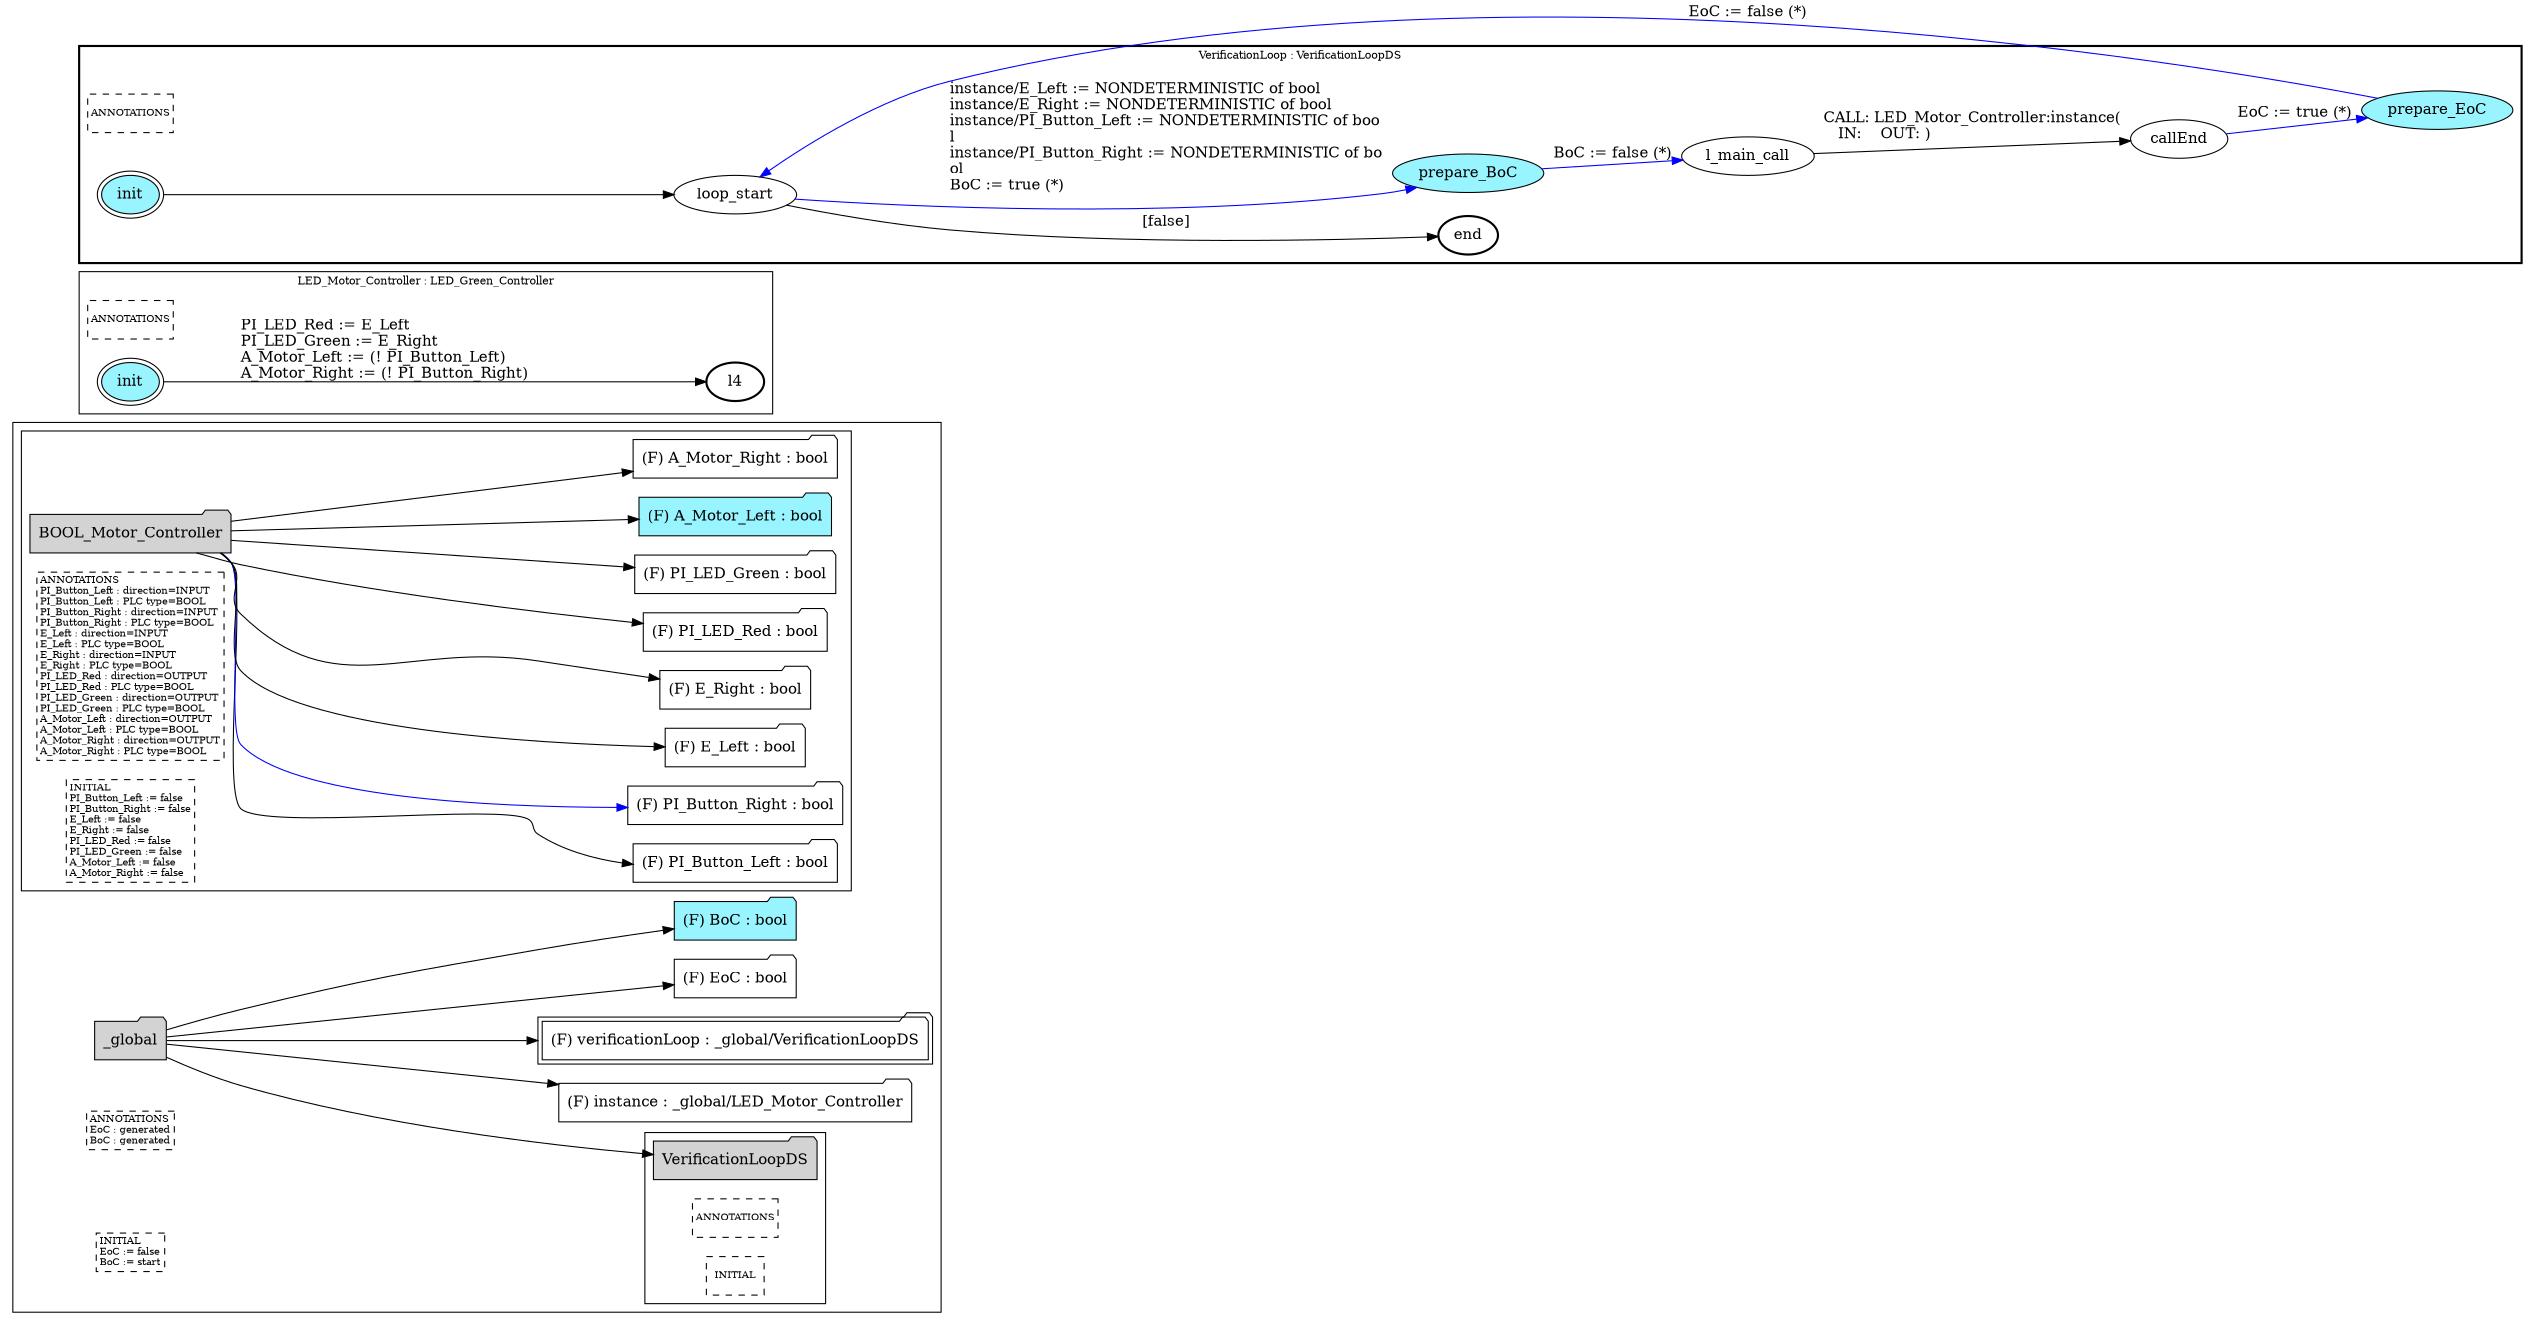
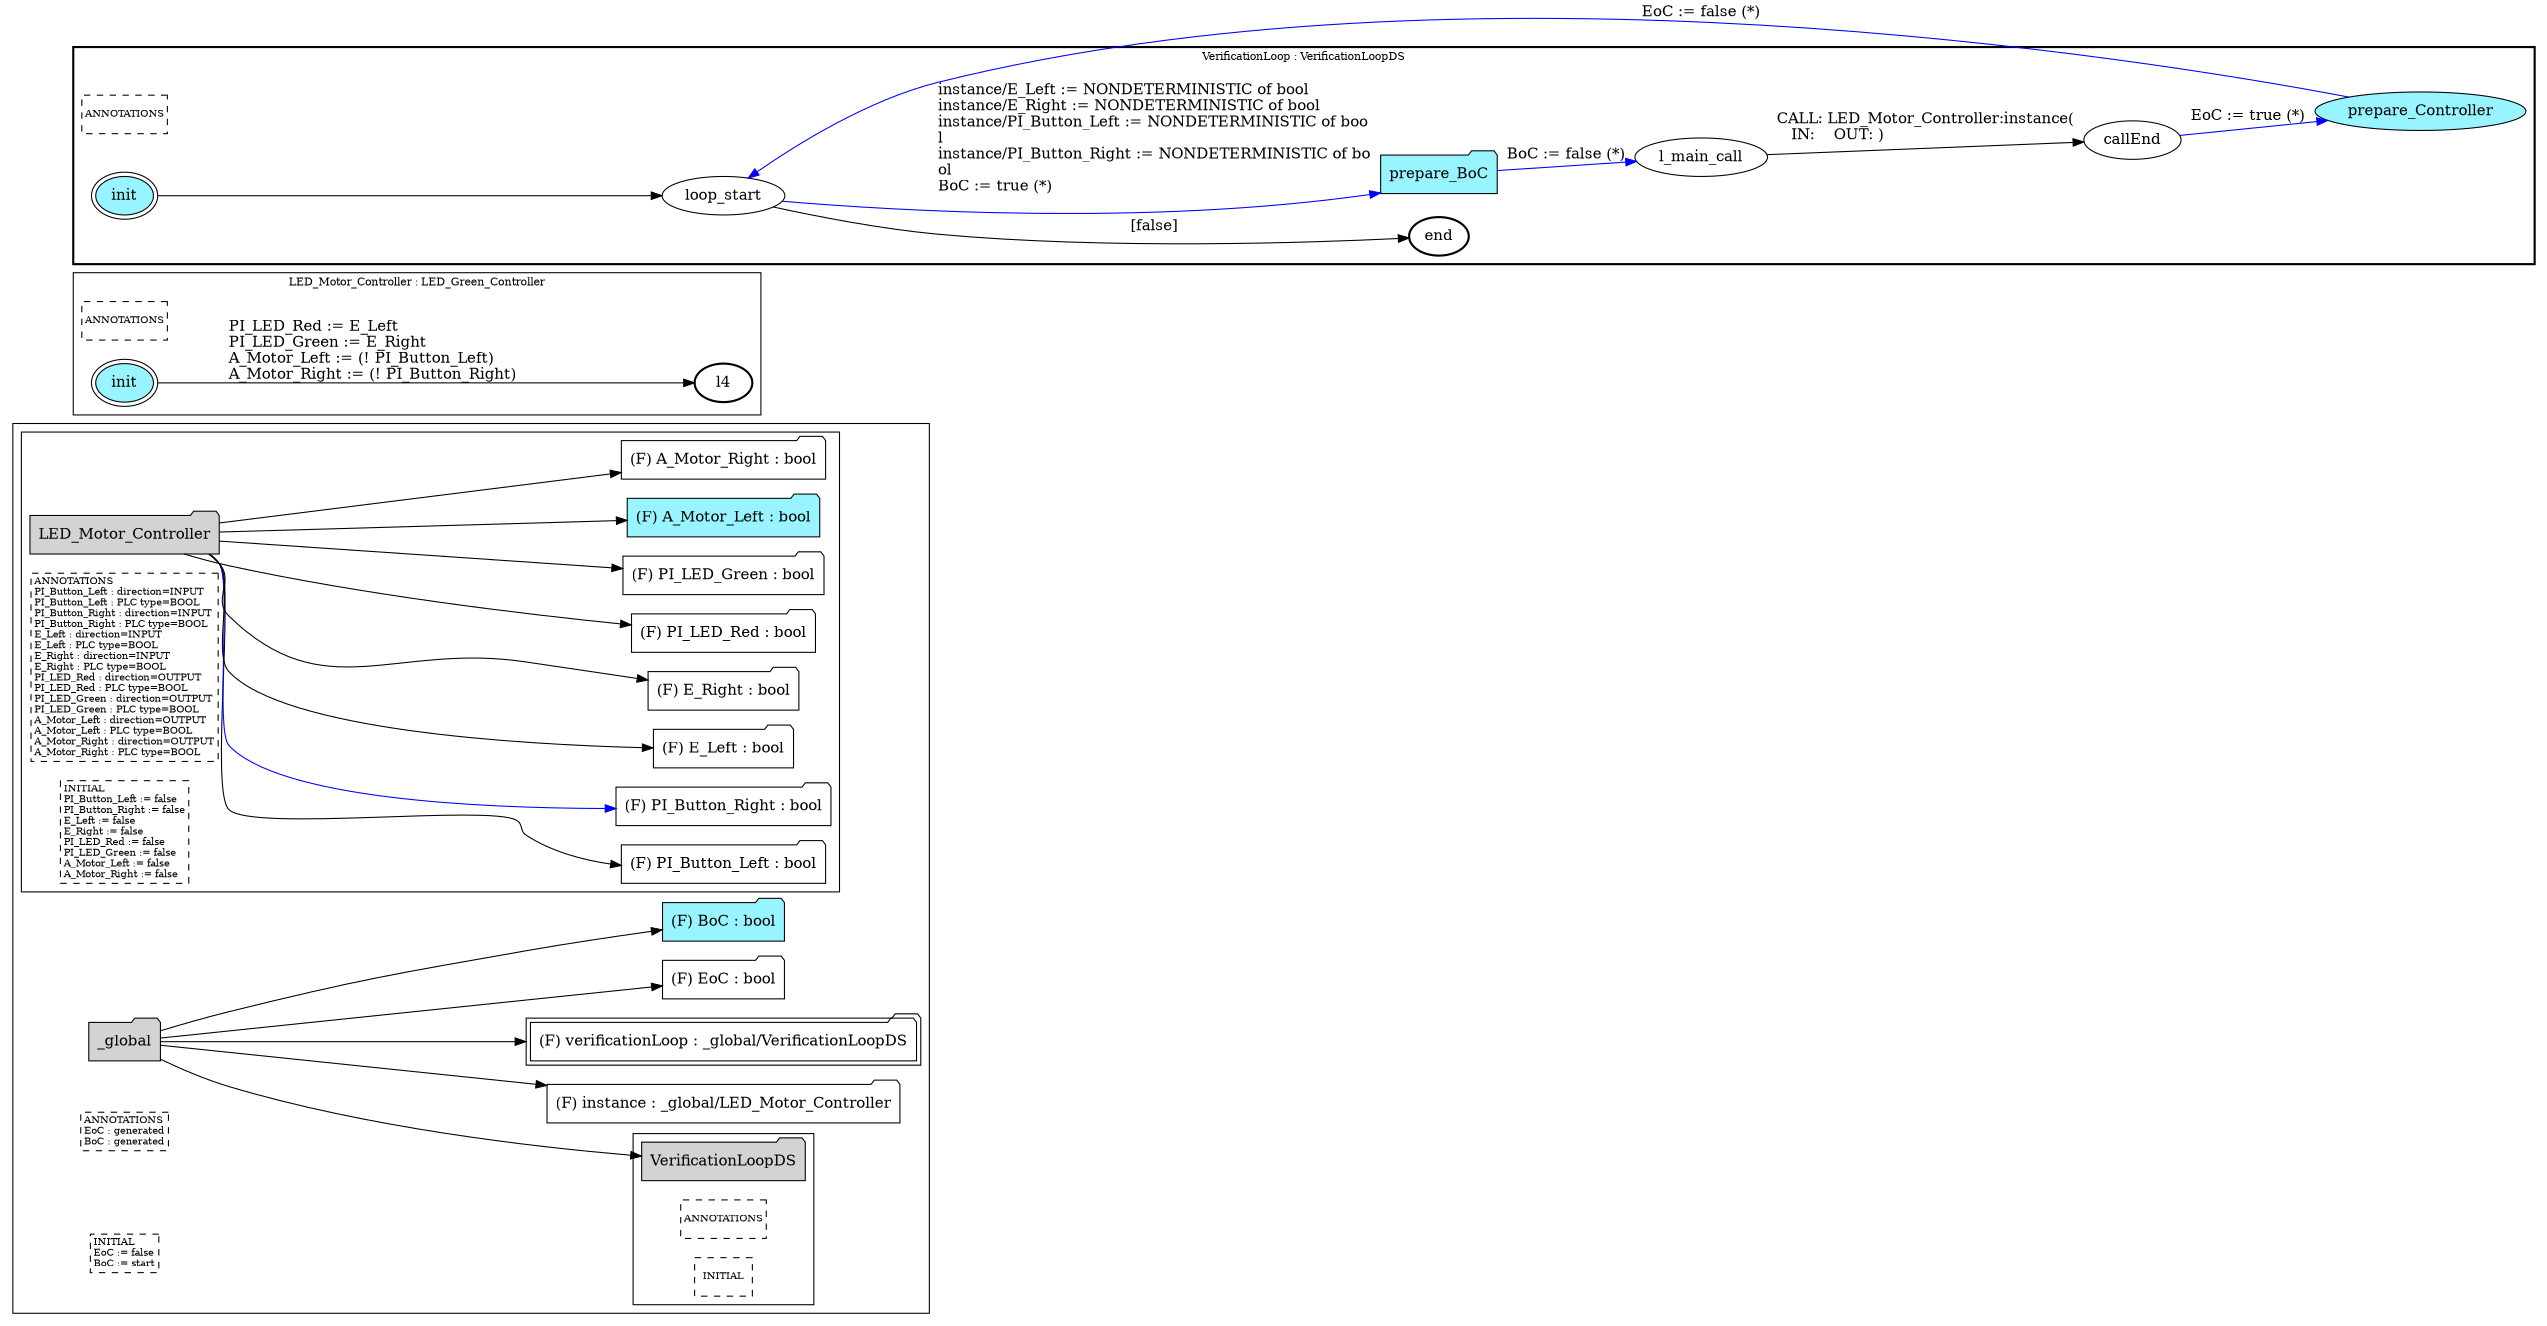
node "prepare_EoC": label "prepare_EoC" -> "prepare_Controller"
node "prepare_BoC": shape ellipse -> folder
node "BOOL_Motor_Controller": label "BOOL_Motor_Controller" -> "LED_Motor_Controller"
